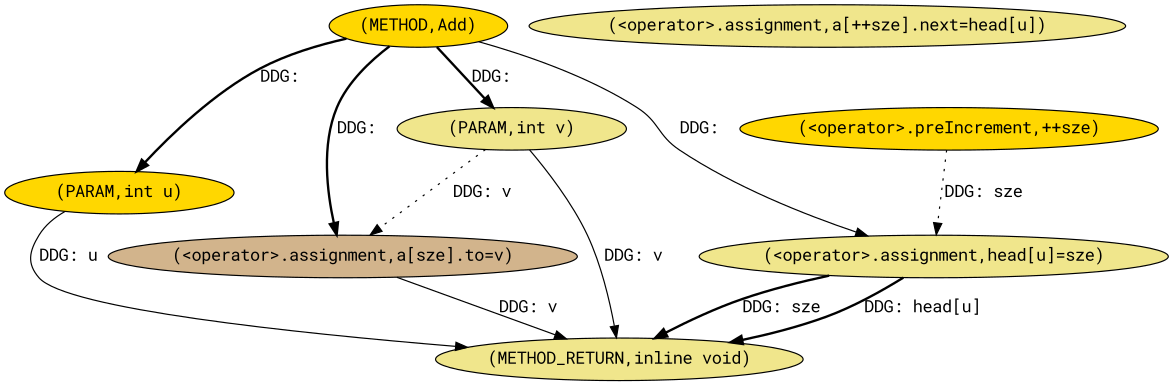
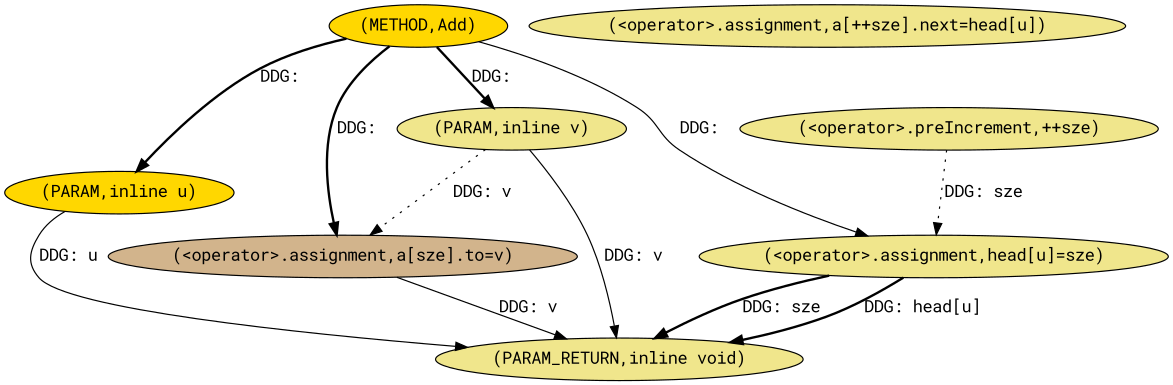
node "(PARAM,int v)": label "(PARAM,int v)" -> "(PARAM,inline v)"
node "(<operator>.preIncrement,++sze)": fillcolor gold -> khaki
node "(PARAM,int u)": label "(PARAM,int u)" -> "(PARAM,inline u)"
node "(METHOD_RETURN,inline void)": label "(METHOD_RETURN,inline void)" -> "(PARAM_RETURN,inline void)"
